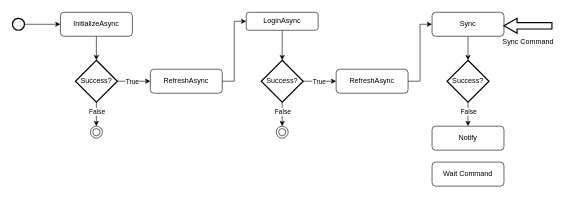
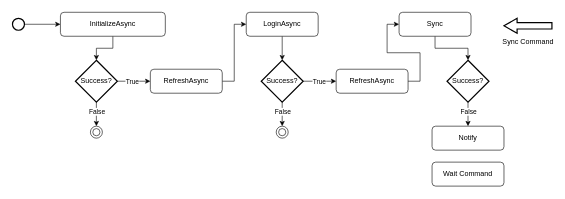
node "LoginAsync": size 72x18 -> 72x24
node "InitializeAsync": size 72x24 -> 105x24
node "Sync": moved (468, 24) -> (435, 24)
